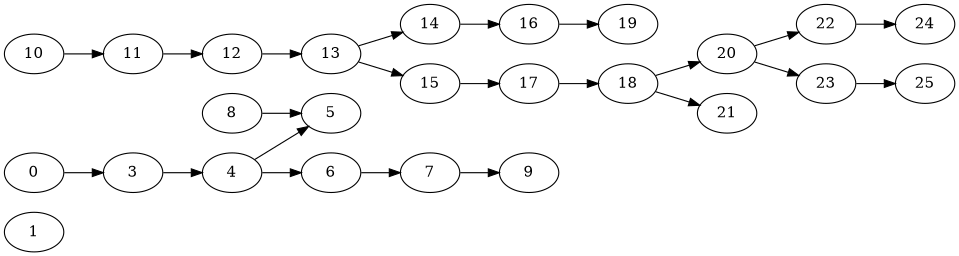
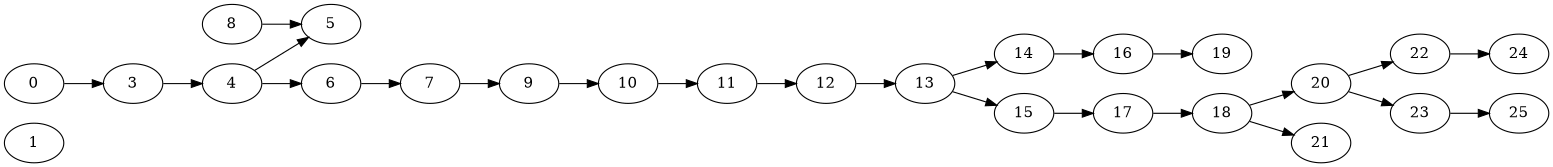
edge "9" -> "10": added
